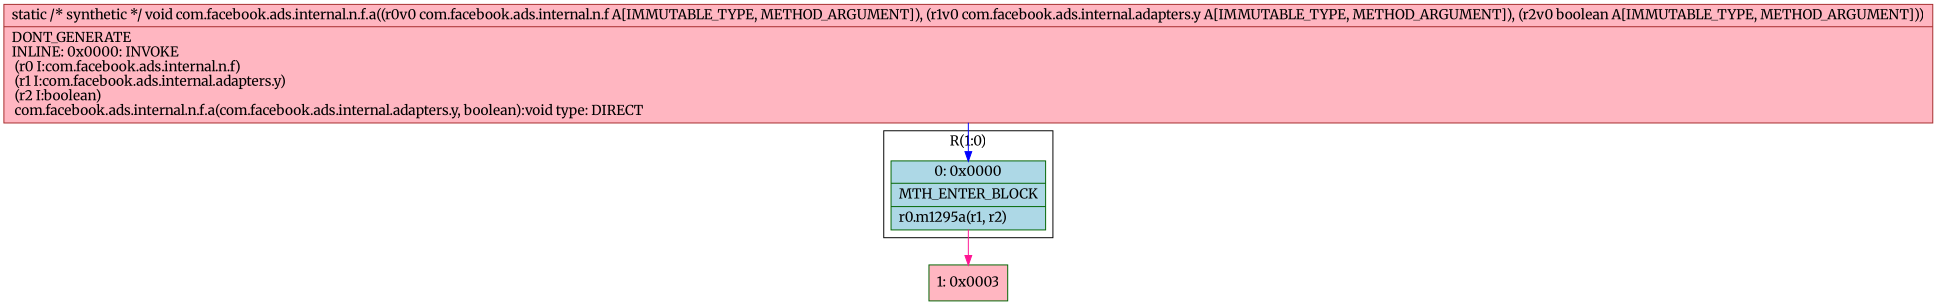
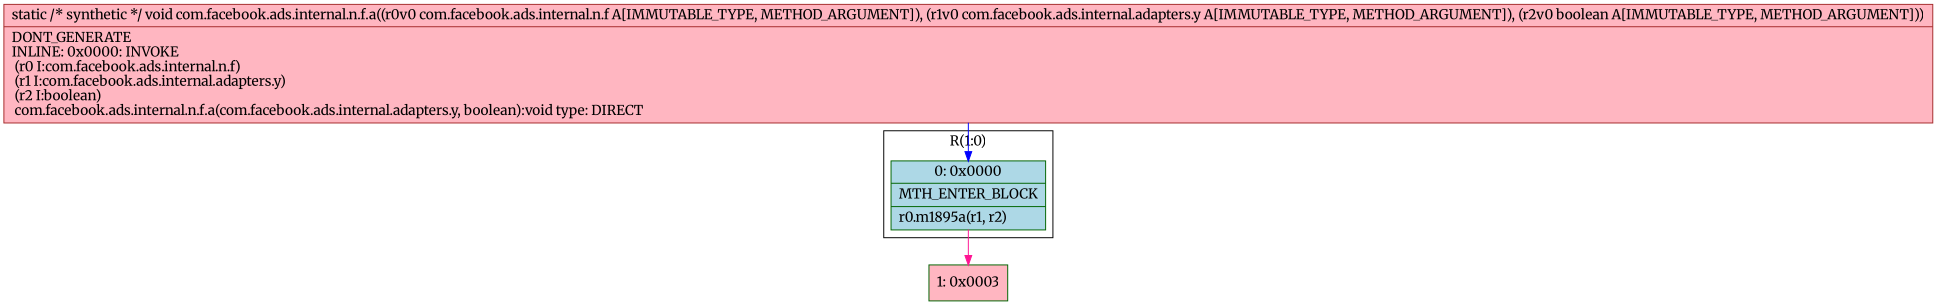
node "0: 0x0000": text "r0.m1295a(r1, r2)" -> "r0.m1895a(r1, r2)"
